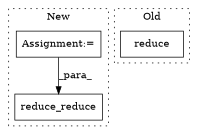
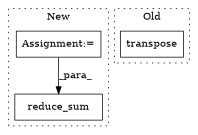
node "reduce": label "reduce" -> "transpose"
node "reduce_reduce": label "reduce_reduce" -> "reduce_sum"
